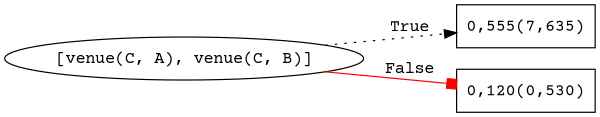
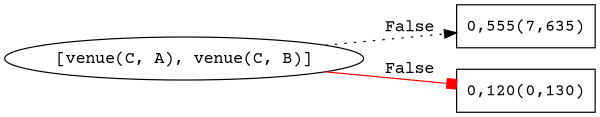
edge "[venue(C, A), venue(C, B)]" -> "0,555(7,635)": label "True" -> "False"
node "0,120(0,530)": label "0,120(0,530)" -> "0,120(0,130)"
